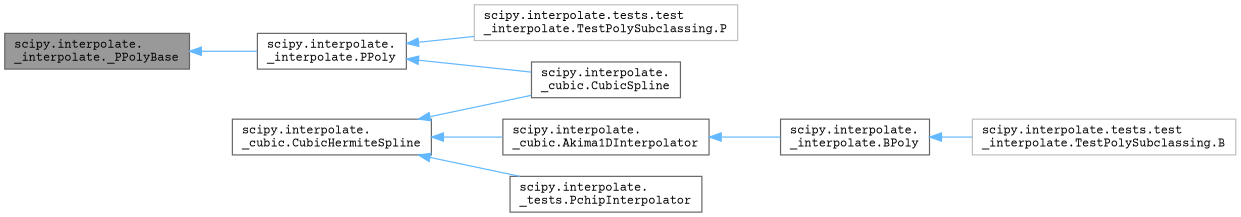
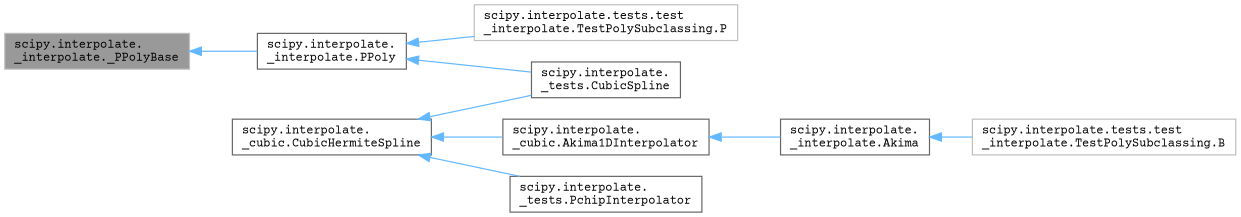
node "scipy.interpolate. _interpolate._PPolyBase": color gray40 -> grey75
node "scipy.interpolate. _cubic.CubicSpline": label "scipy.interpolate. _cubic.CubicSpline" -> "scipy.interpolate. _tests.CubicSpline"
node "scipy.interpolate. _interpolate.BPoly": label "scipy.interpolate. _interpolate.BPoly" -> "scipy.interpolate. _interpolate.Akima"
